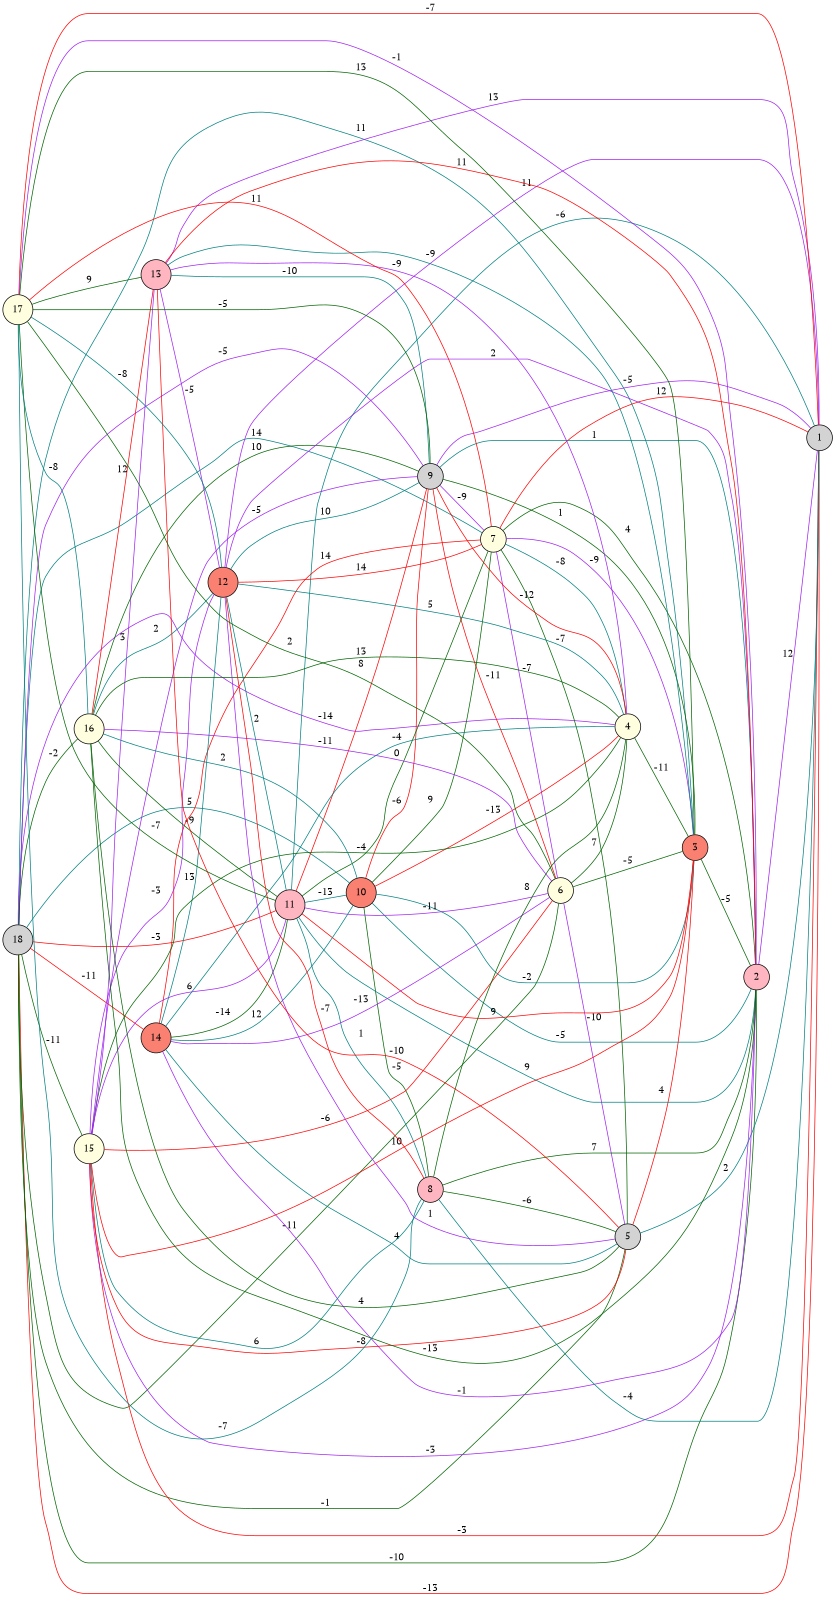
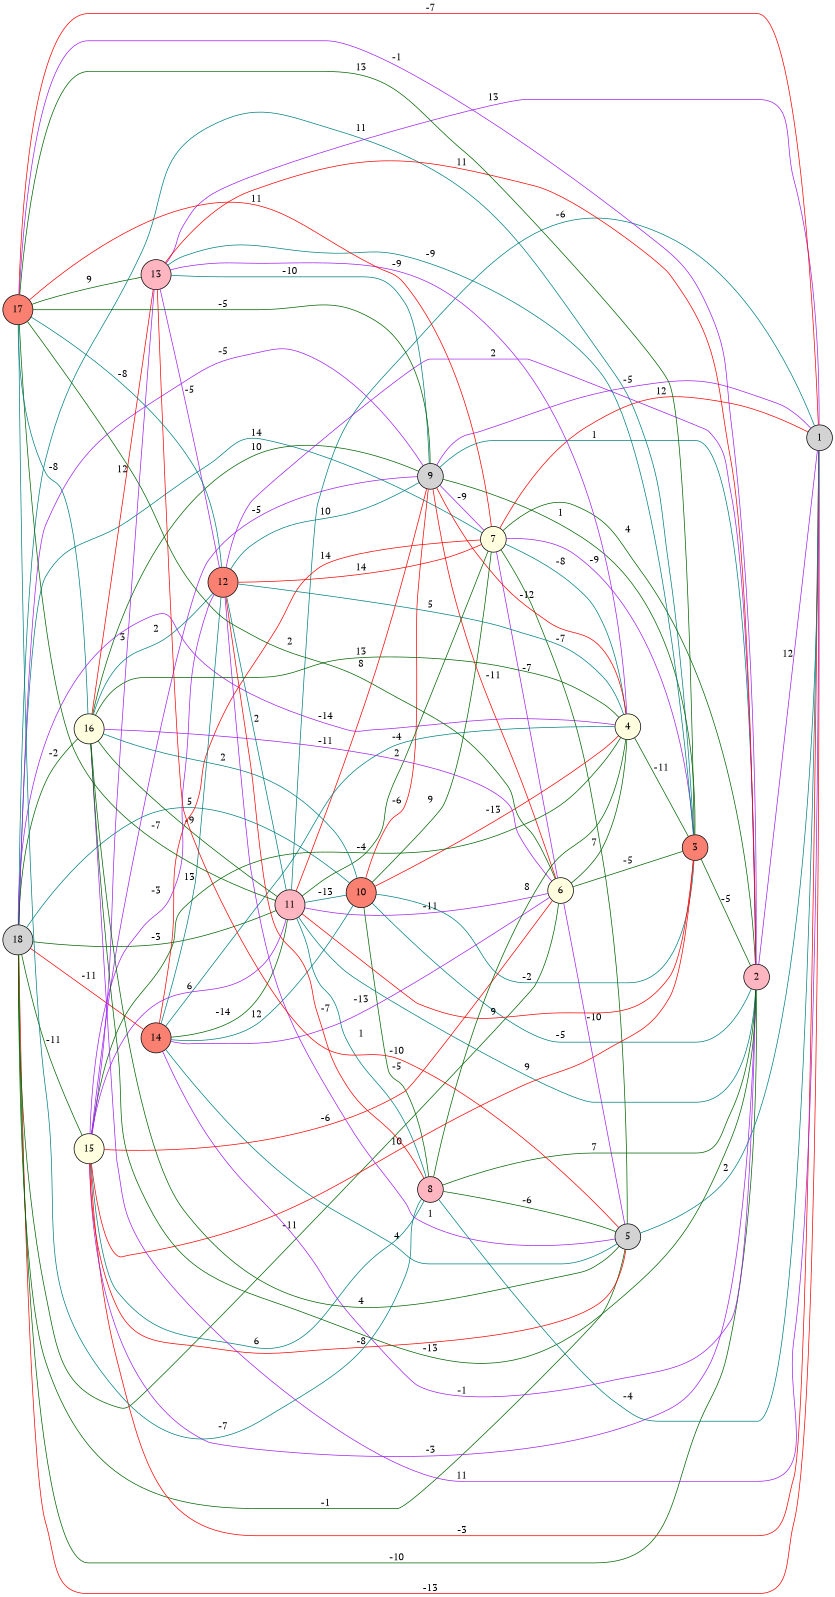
edge "1" -- "12": now "1" -- "16"
node "17": fillcolor lightyellow -> salmon
edge "7" -- "11": label "0" -> "2"
edge "11" -- "18": color red -> darkgreen
edge "3" -- "5": removed, label "4"
